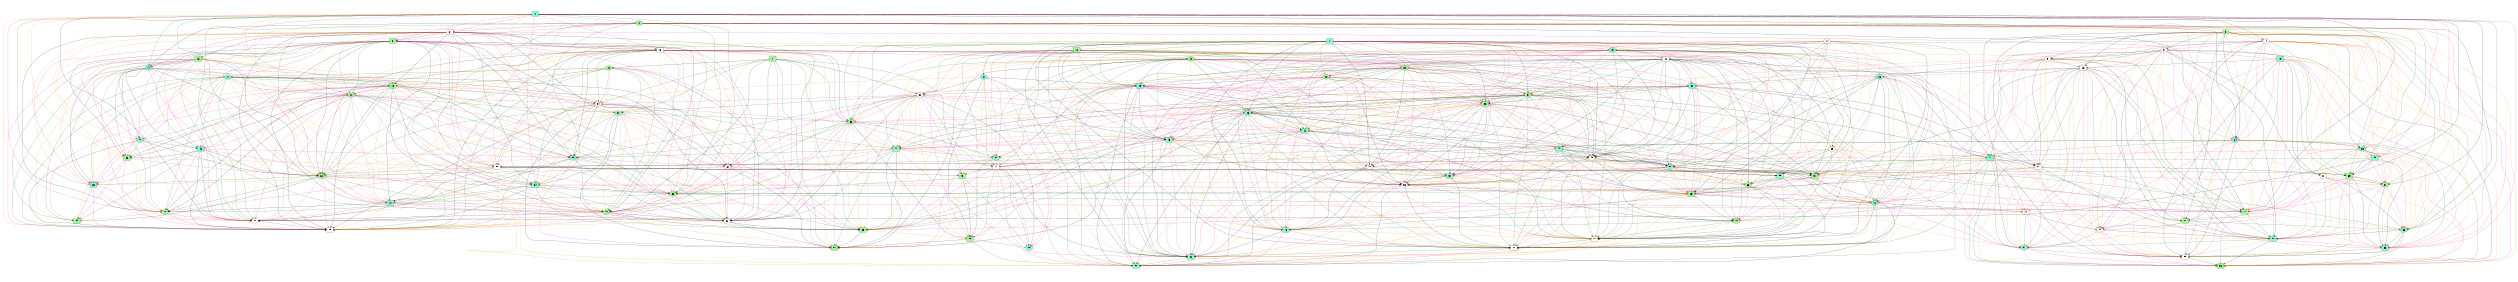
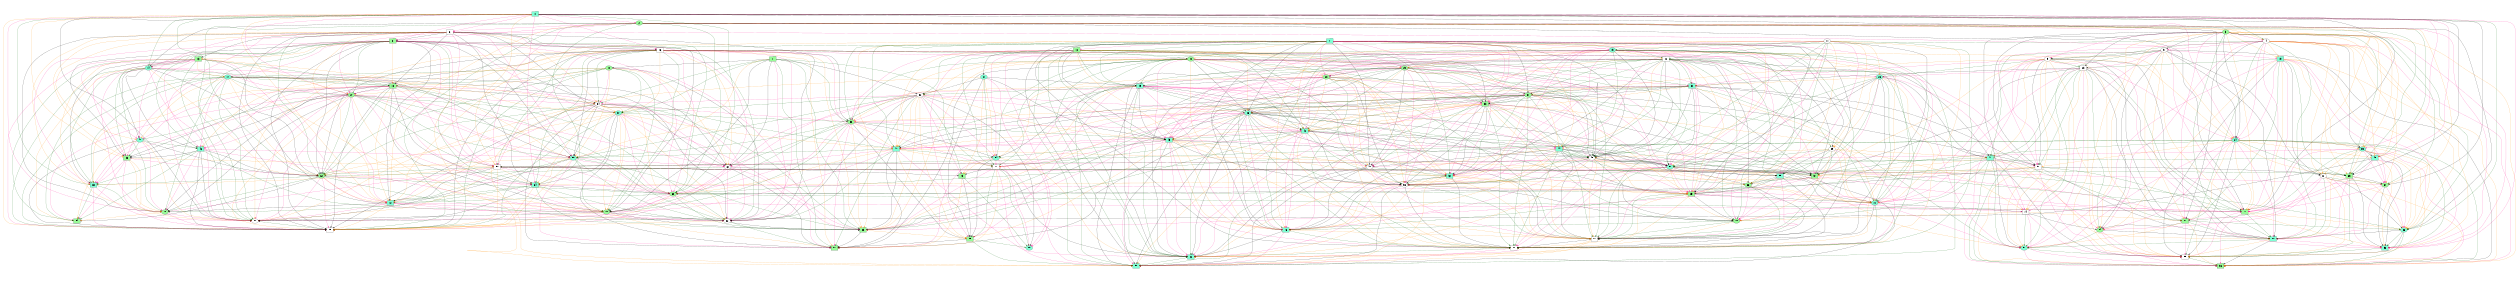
edge "2" -> "62": now "2" -> "72"
edge "5" -> "65": now "24" -> "65"
node "84": fillcolor white -> palegreen
